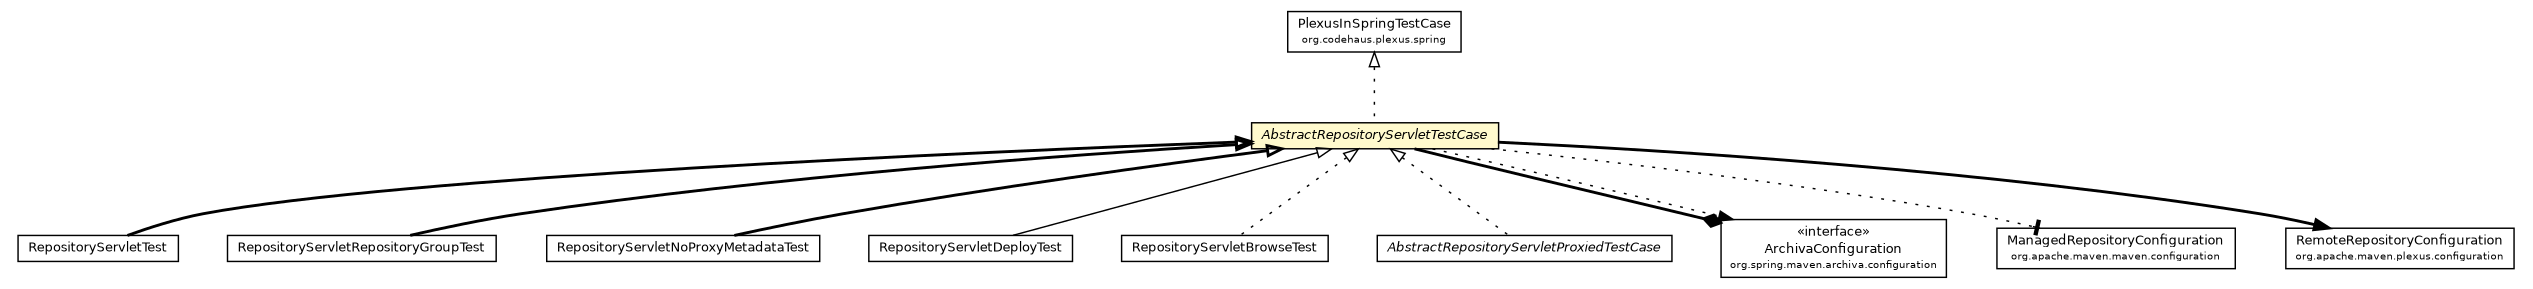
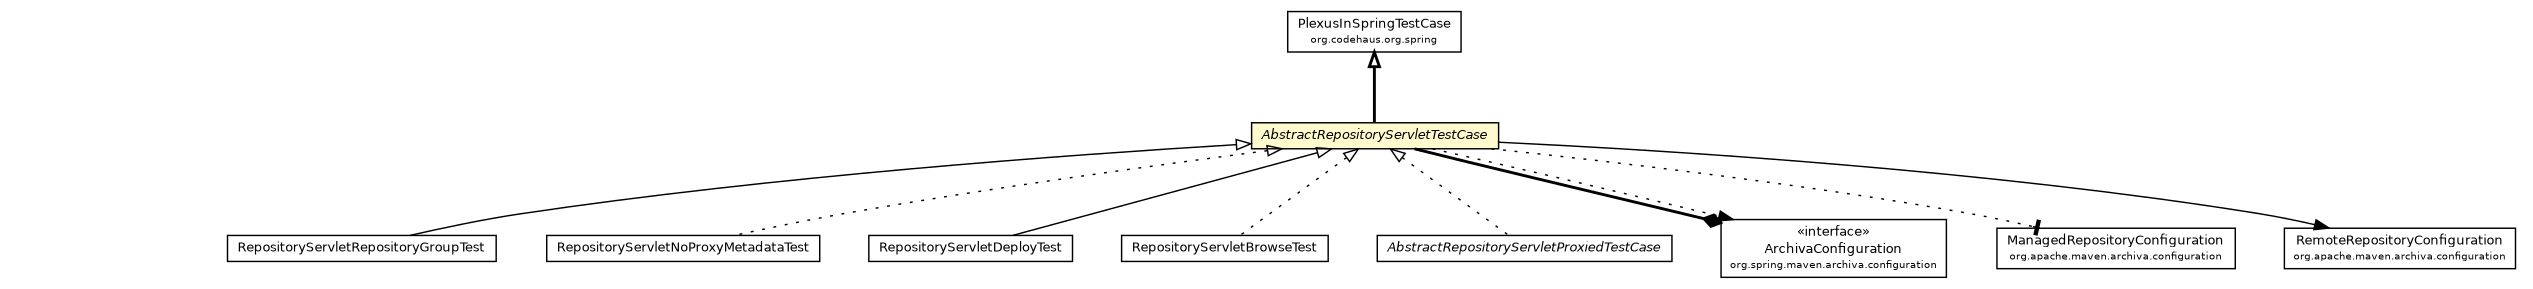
node "PlexusInSpringTestCase": text "org.codehaus.plexus.spring" -> "org.codehaus.org.spring"
edge "AbstractRepositoryServletTestCase" -> "PlexusInSpringTestCase": style dotted -> bold
edge "AbstractRepositoryServletTestCase" -> "RemoteRepositoryConfiguration": style bold -> solid
edge "RepositoryServletRepositoryGroupTest" -> "AbstractRepositoryServletTestCase": style bold -> solid
edge "RepositoryServletNoProxyMetadataTest" -> "AbstractRepositoryServletTestCase": style bold -> dotted
node "RepositoryServletTest": removed
node "ManagedRepositoryConfiguration": text "org.apache.maven.maven.configuration" -> "org.apache.maven.archiva.configuration"
node "RemoteRepositoryConfiguration": text "org.apache.maven.plexus.configuration" -> "org.apache.maven.archiva.configuration"
